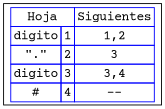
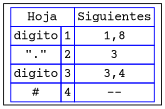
node "Hoja": text "1,2" -> "1,8"
